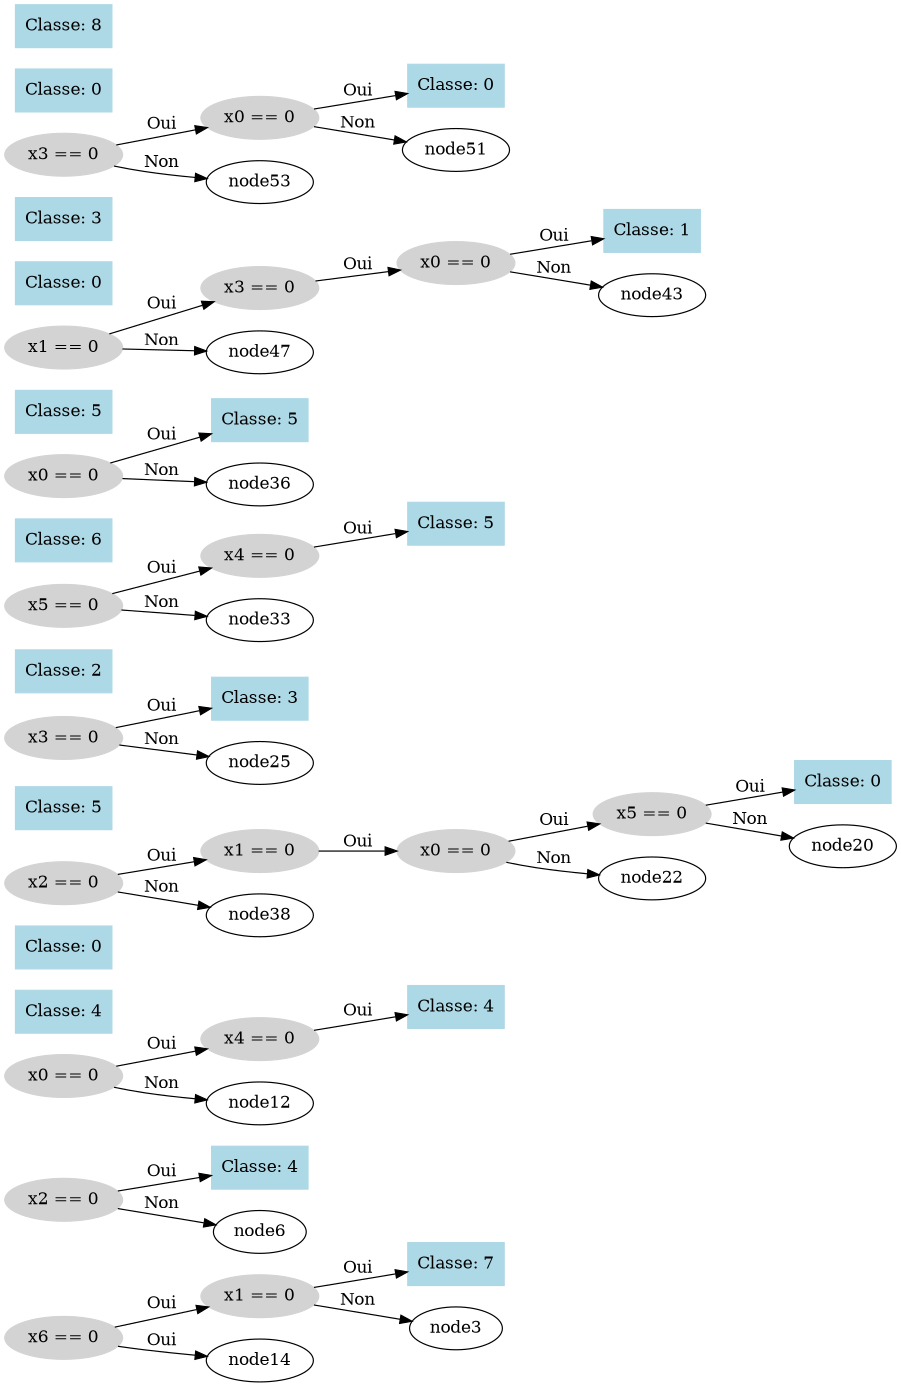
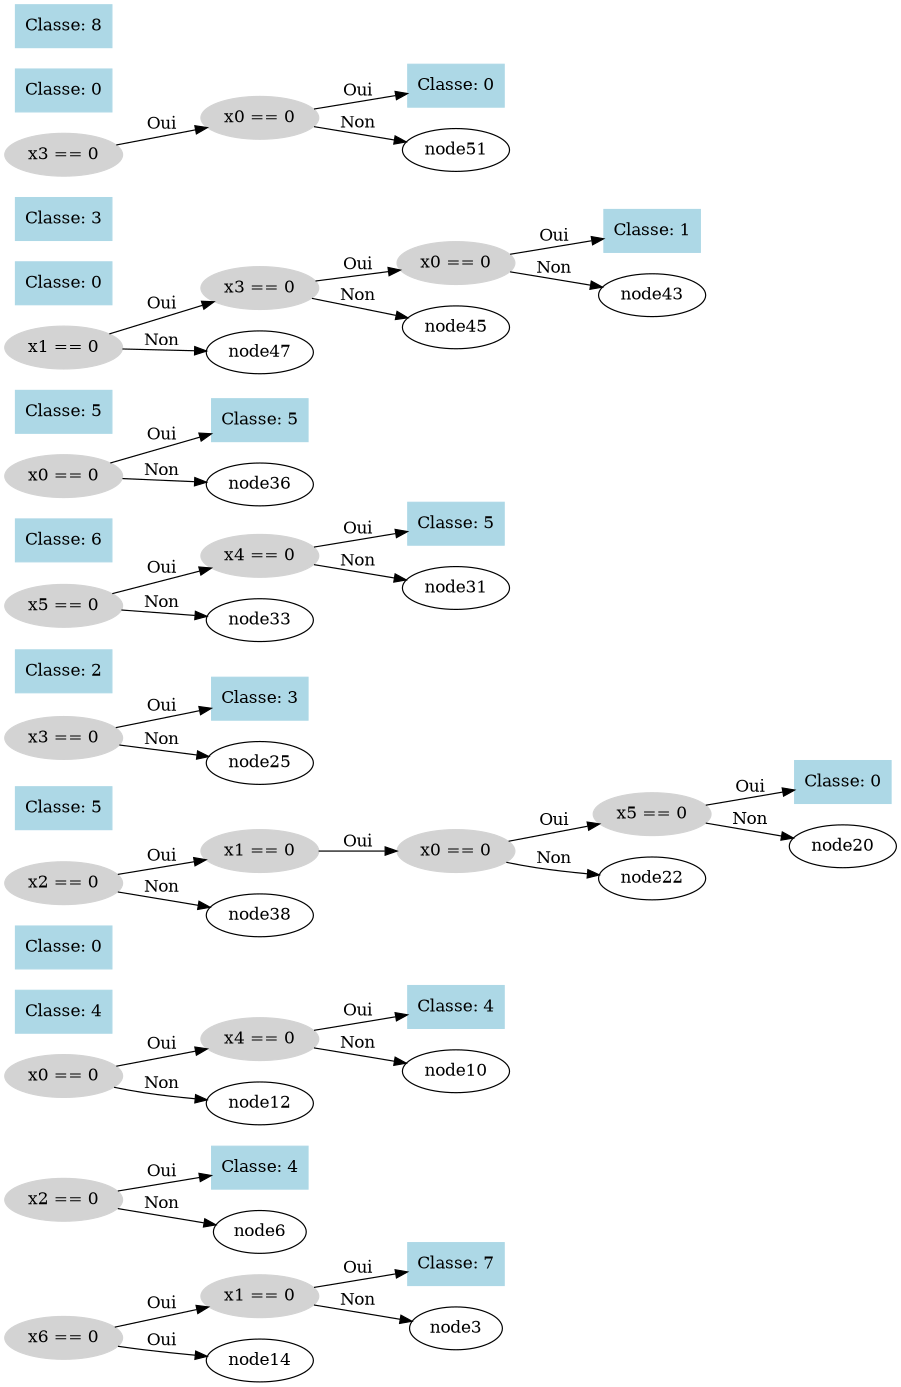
node "node53": removed
node "node45": added
node "node31": added
node "node10": added
